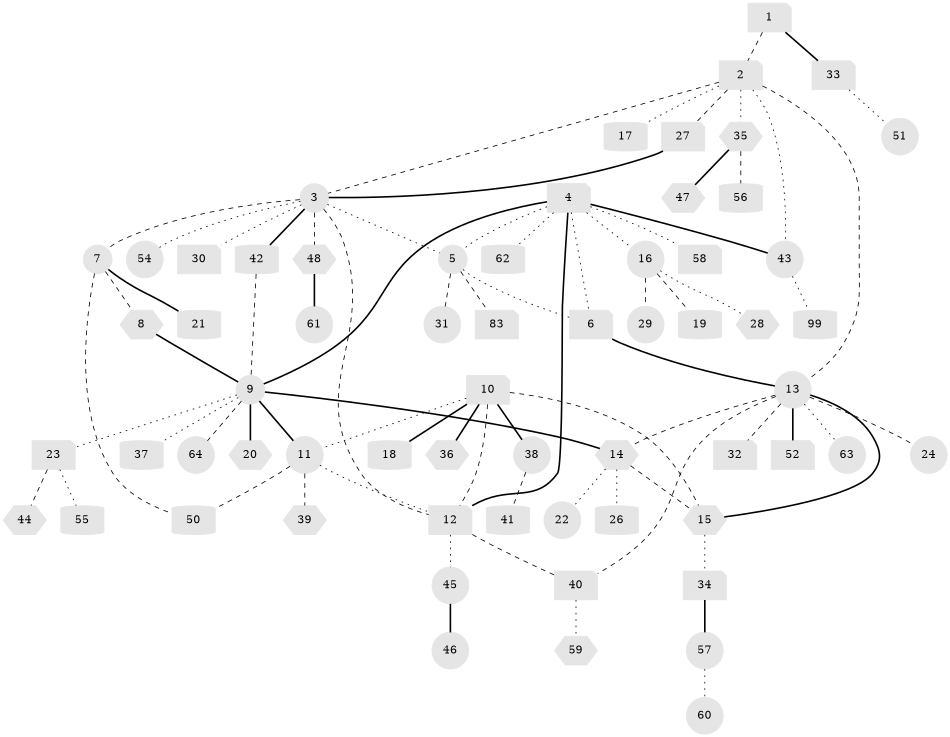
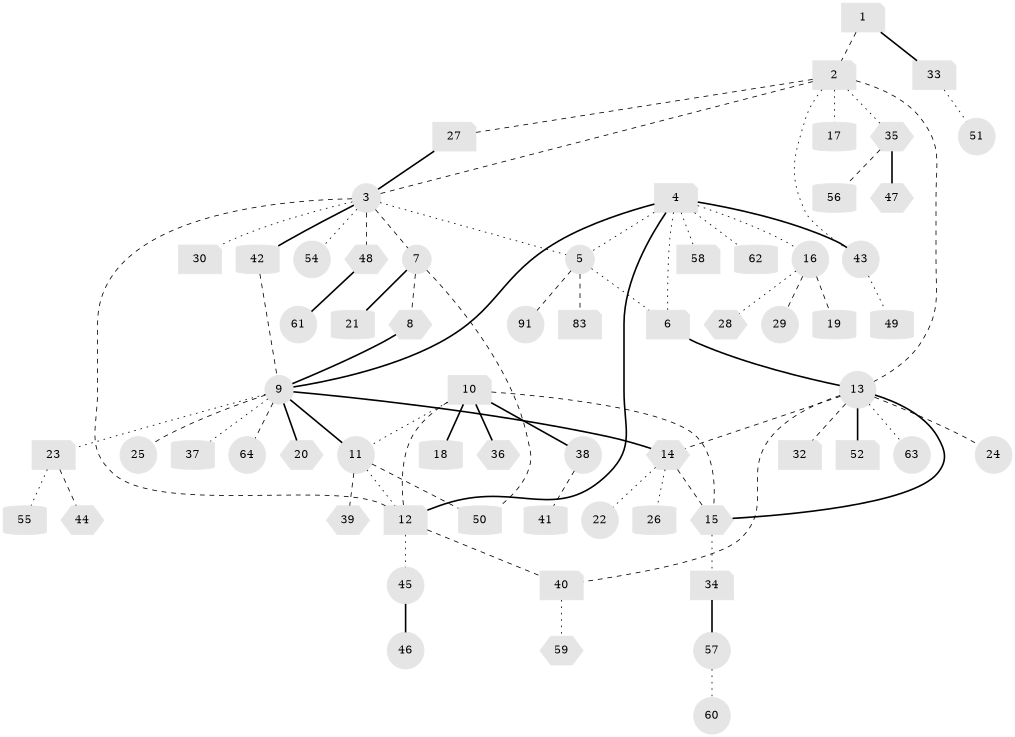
node "31": label "31" -> "91"
node "99": label "99" -> "49"
node "25": added
